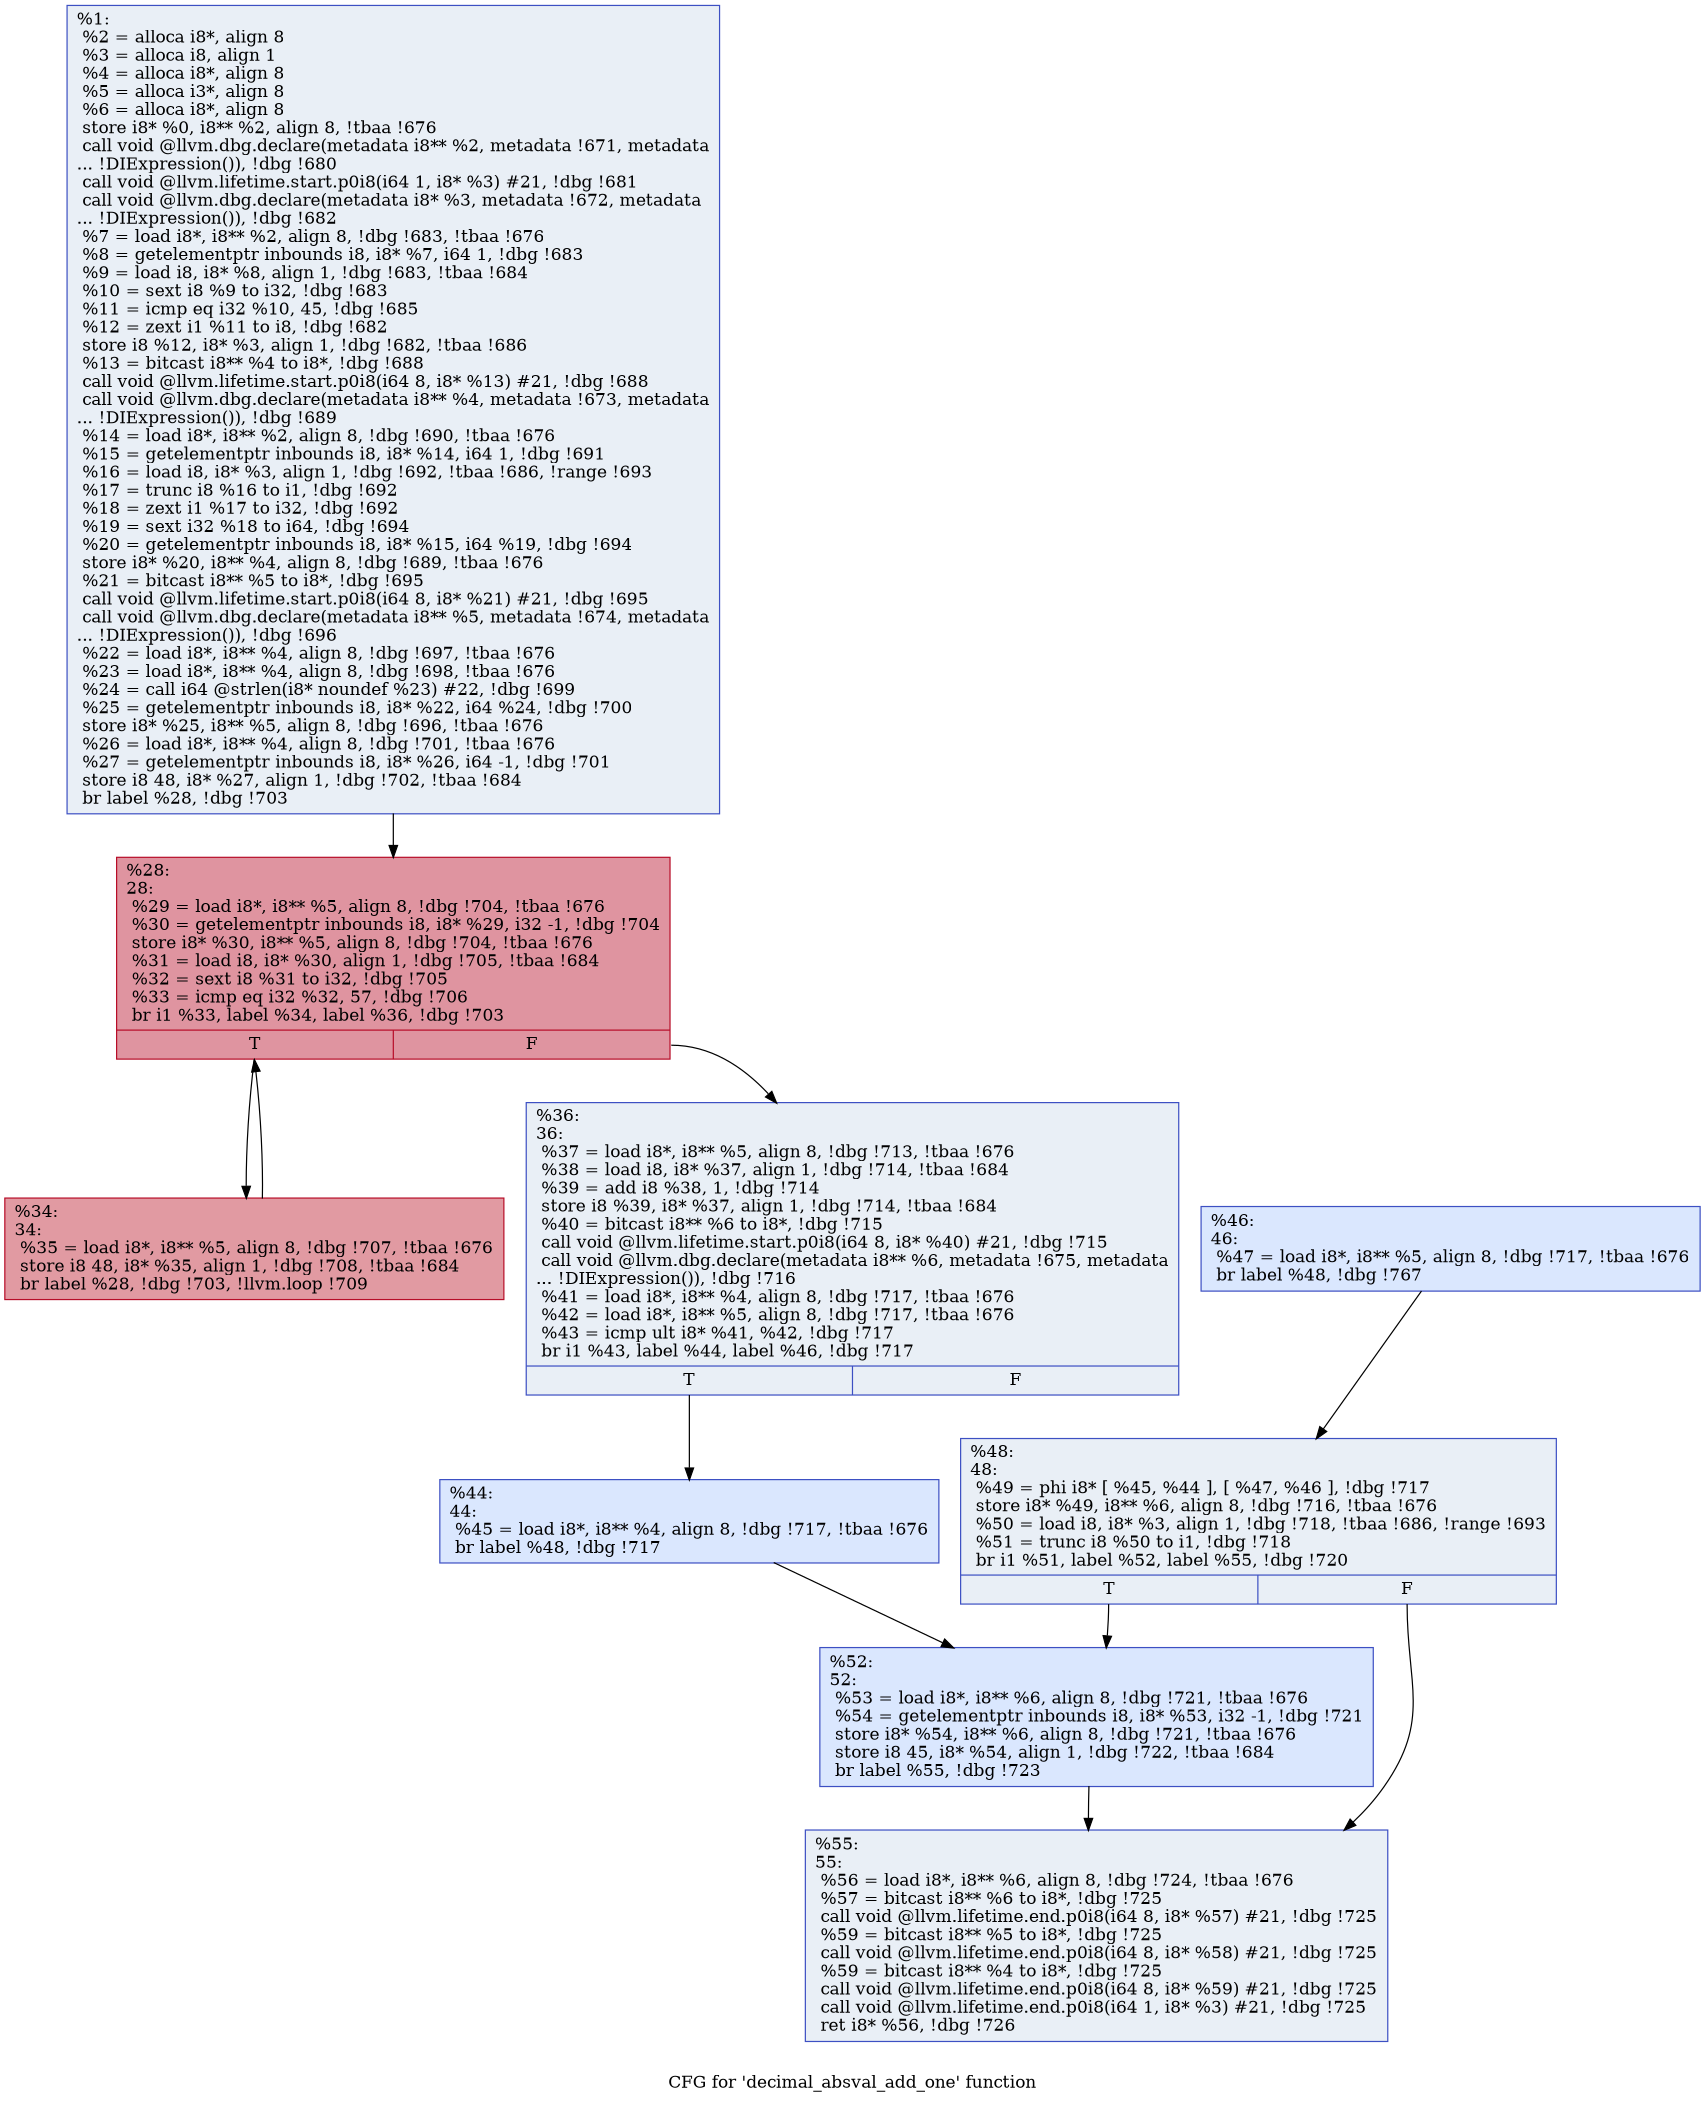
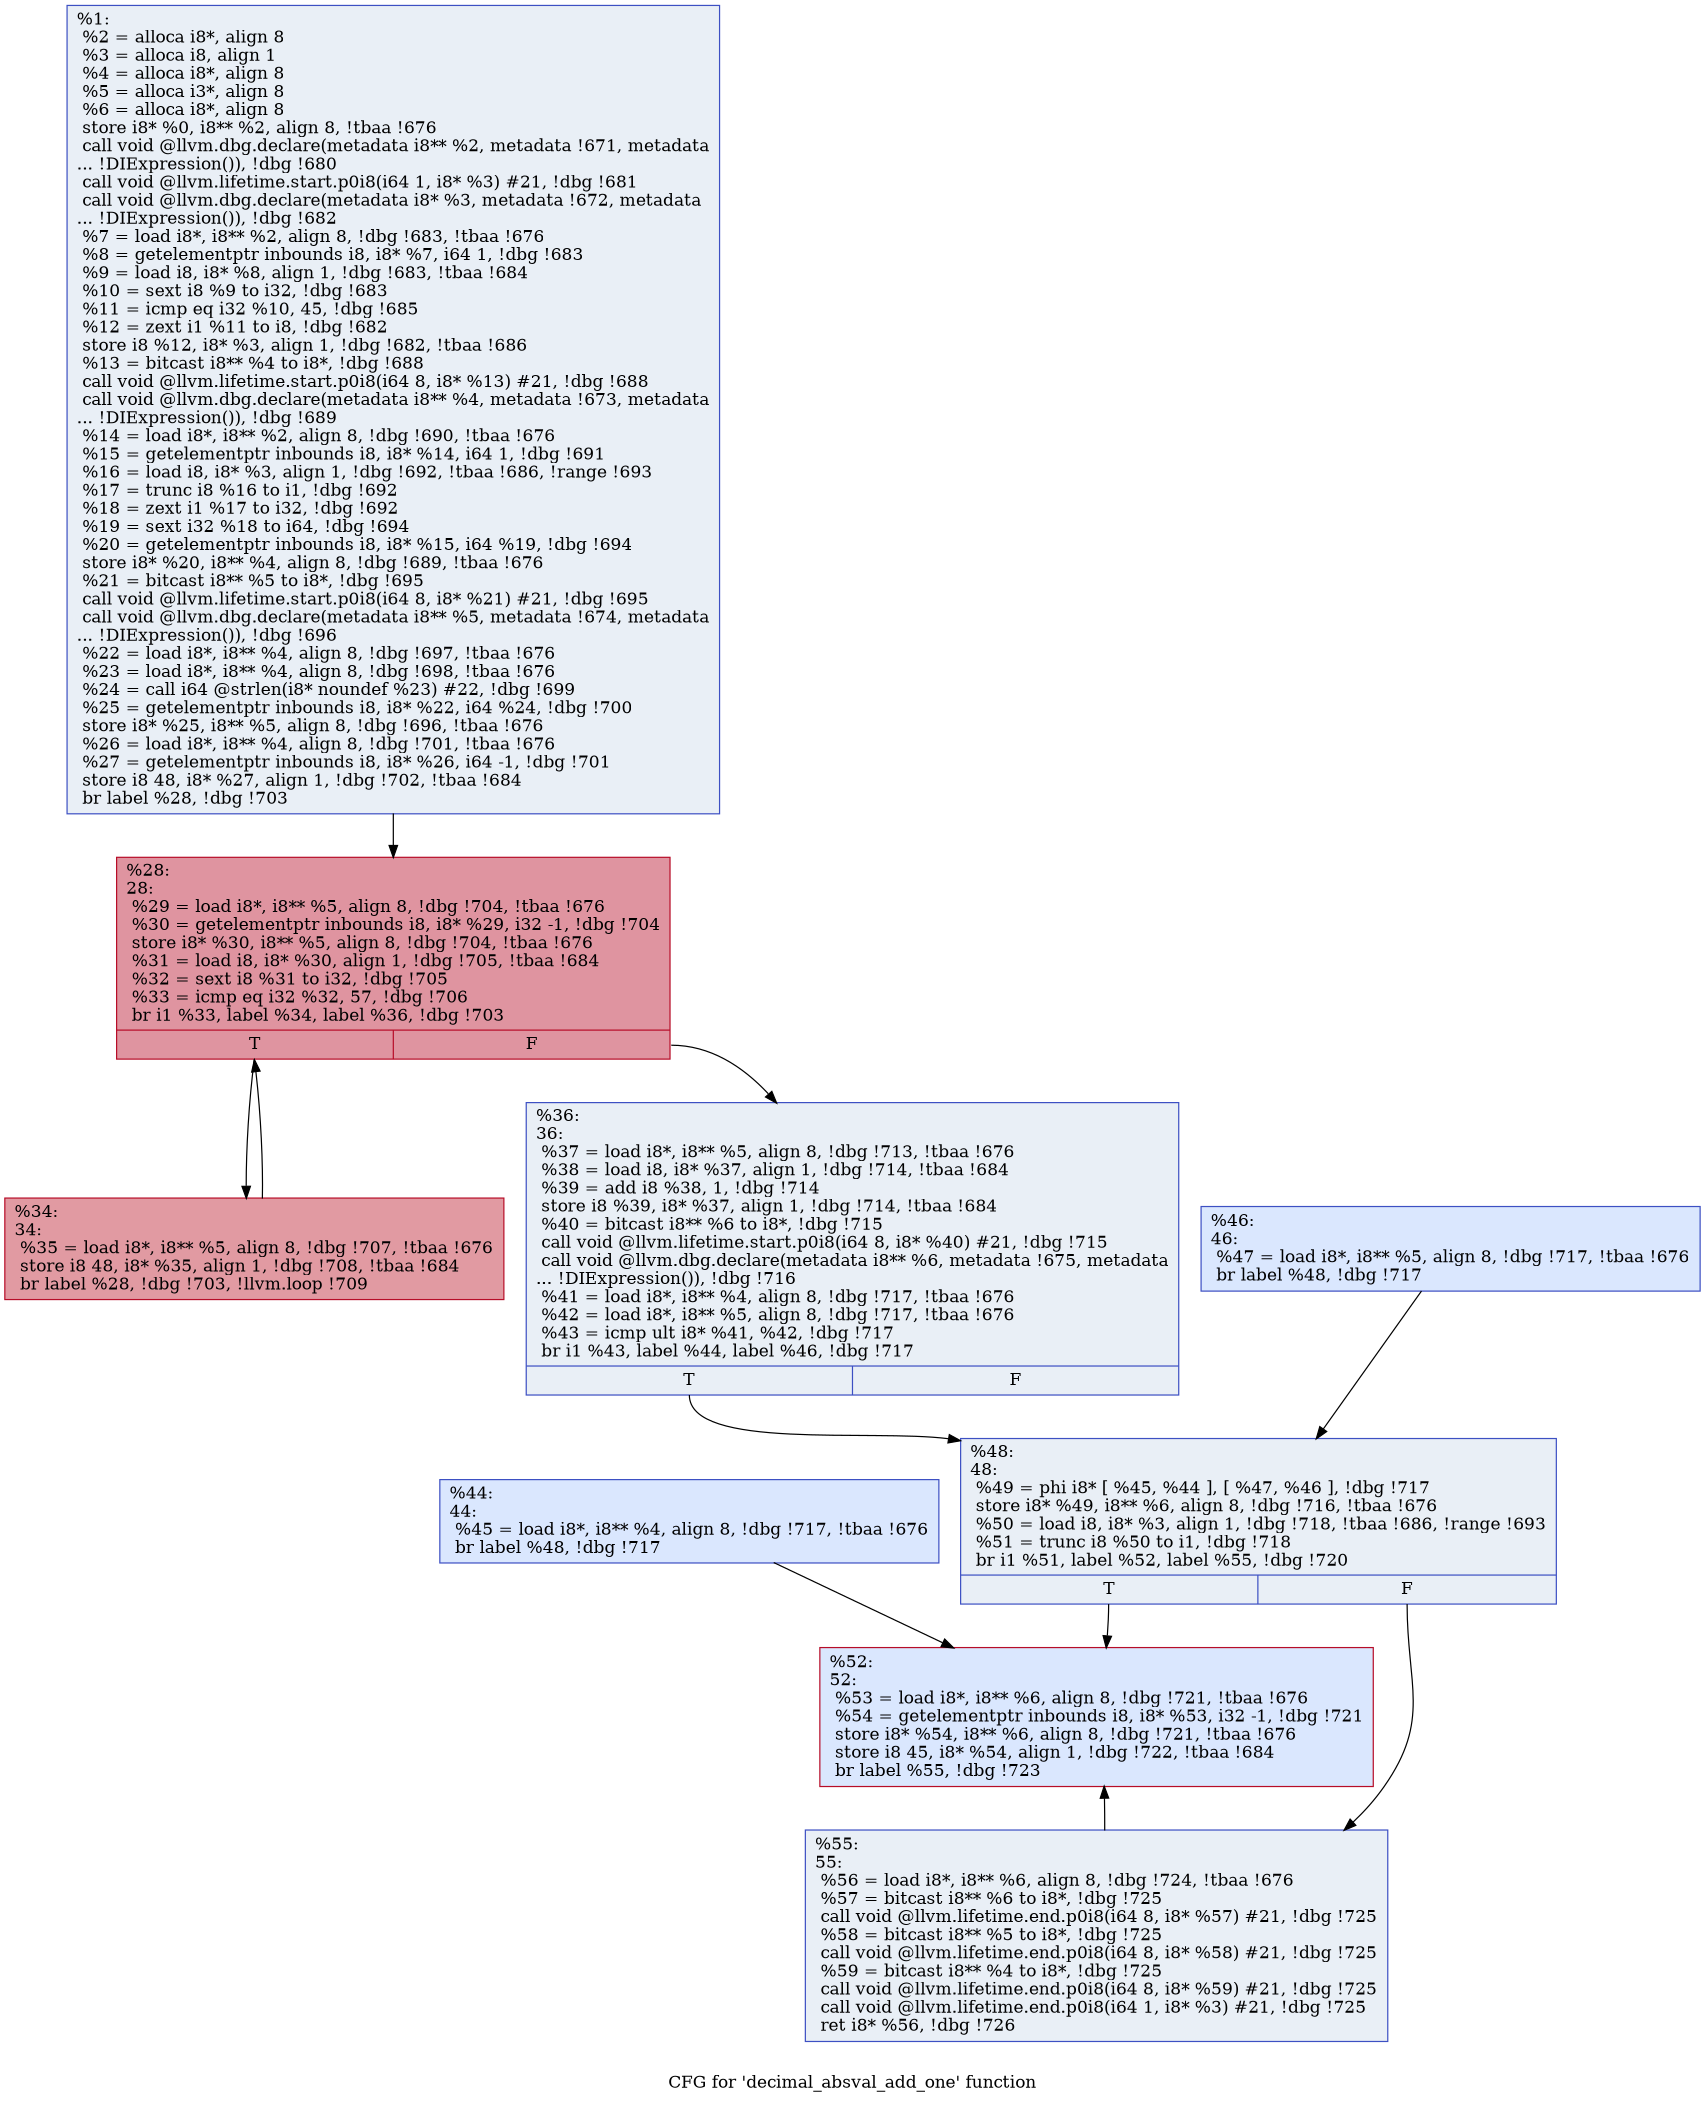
node "%46:": text "br label %48, !dbg !767" -> "br label %48, !dbg !717"
edge "%36:" -> "%44:": now "%36:" -> "%48:"
node "%52:": color #3d50c3ff -> #b70d28ff
edge "%52:" -> "%55:": reversed
node "%55:": text "%59 = bitcast i8** %5 to i8*, !dbg !725" -> "%58 = bitcast i8** %5 to i8*, !dbg !725"
